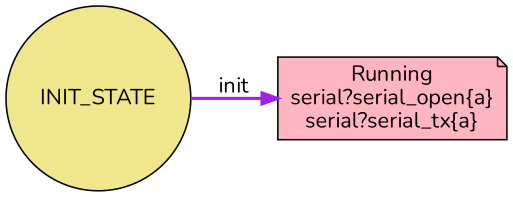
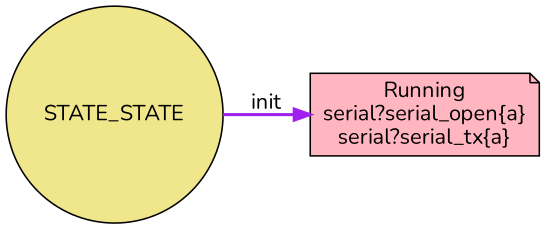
node "INIT_STATE": label "INIT_STATE" -> "STATE_STATE"
